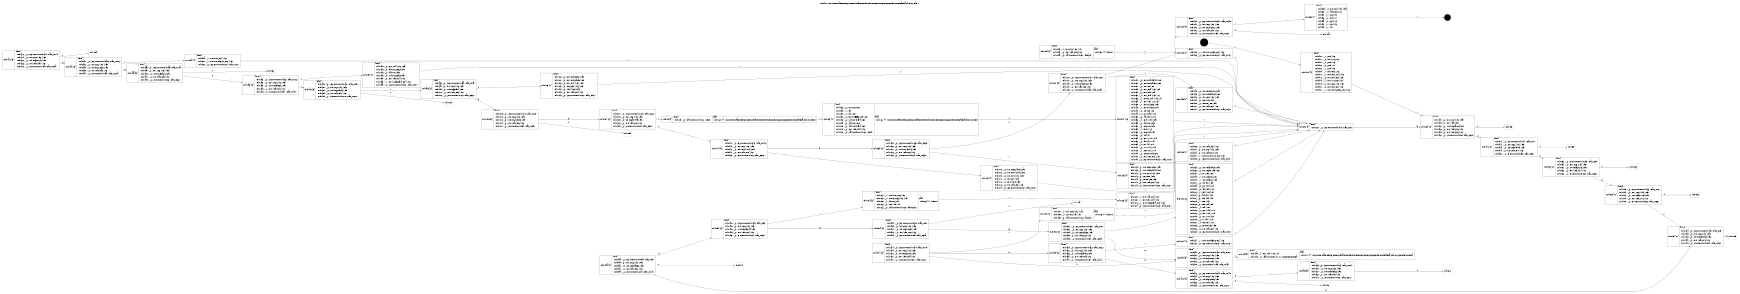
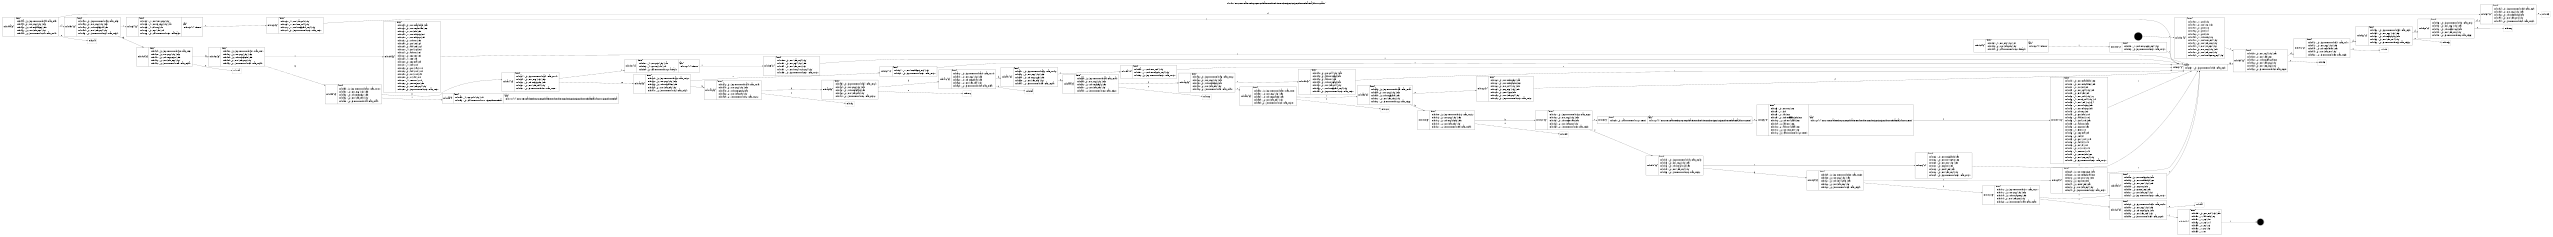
edge "0x401a5f [25]" -> "0x401a78 [25]": added, label "9"
edge "0x401a14 [25]" -> "0x4019fb [25]": reversed
